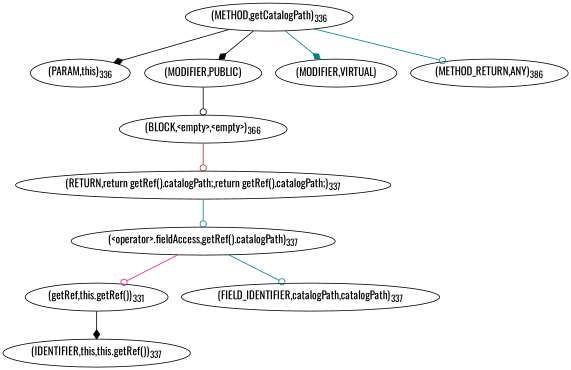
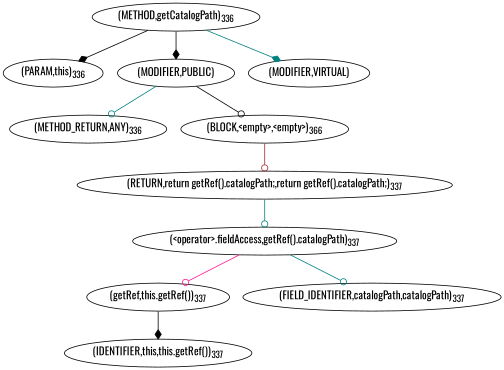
edge "(METHOD,getCatalogPath)" -> "(METHOD_RETURN,ANY)": now "(MODIFIER,PUBLIC)" -> "(METHOD_RETURN,ANY)"
node "(METHOD_RETURN,ANY)": text "386" -> "336"
node "(getRef,this.getRef())": text "331" -> "337"
